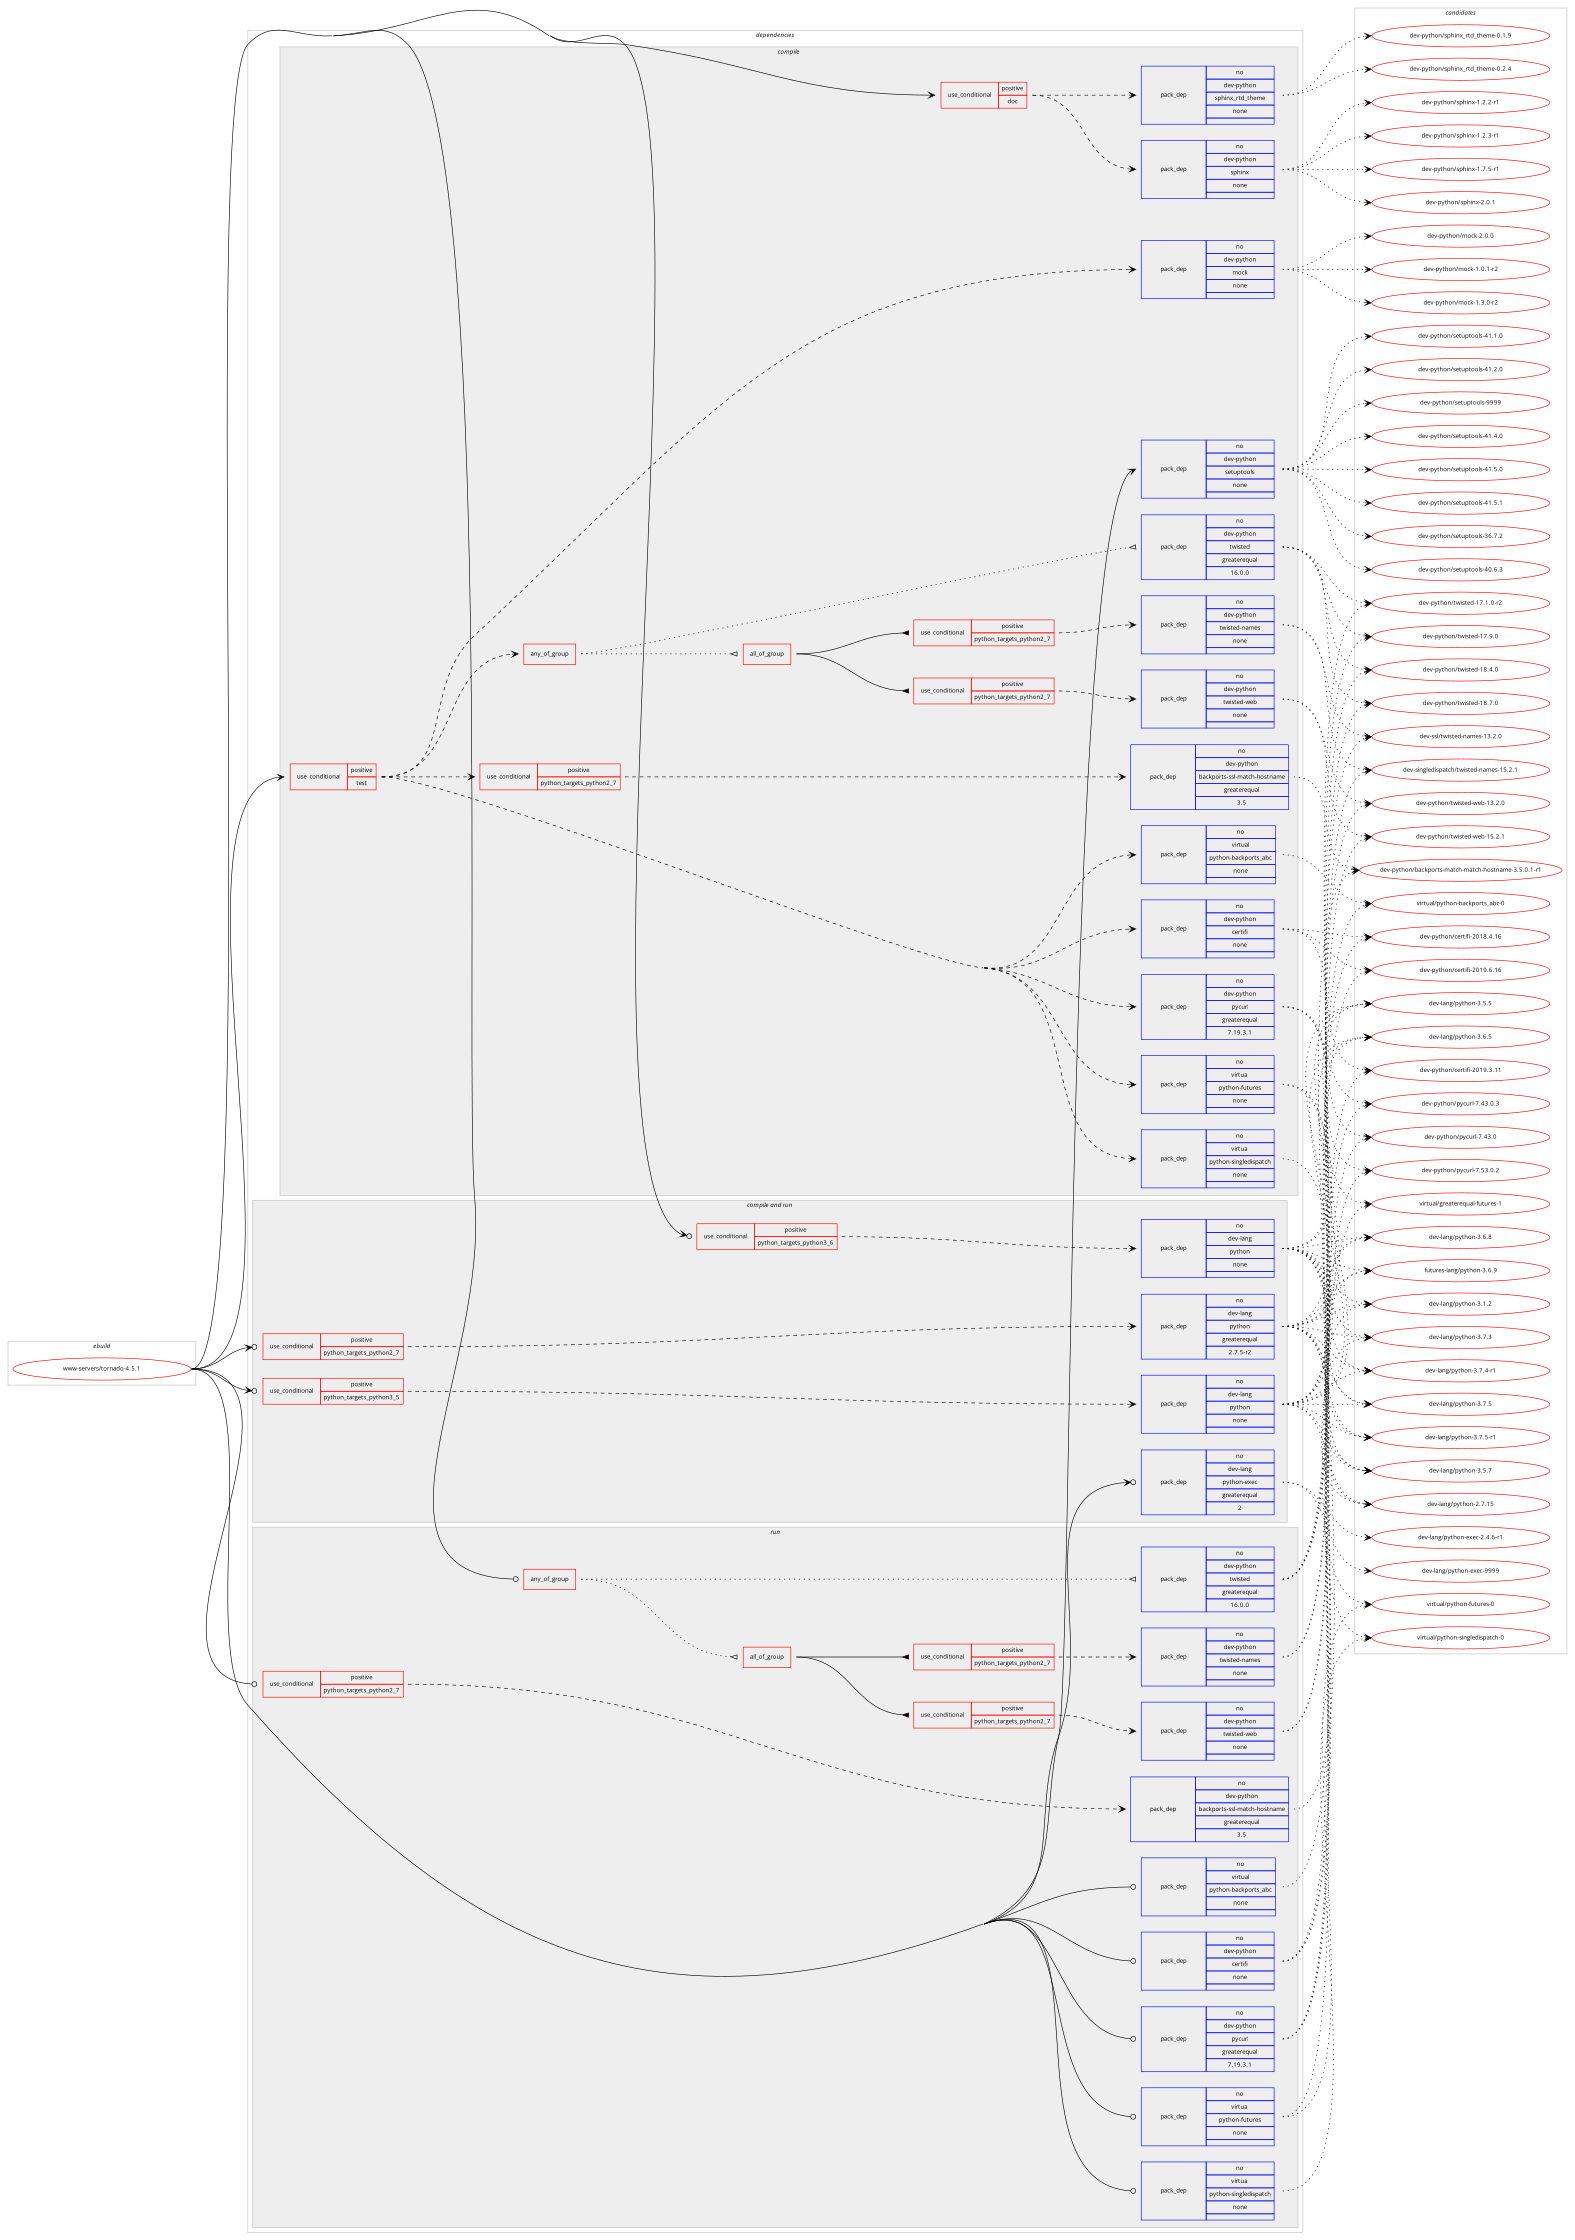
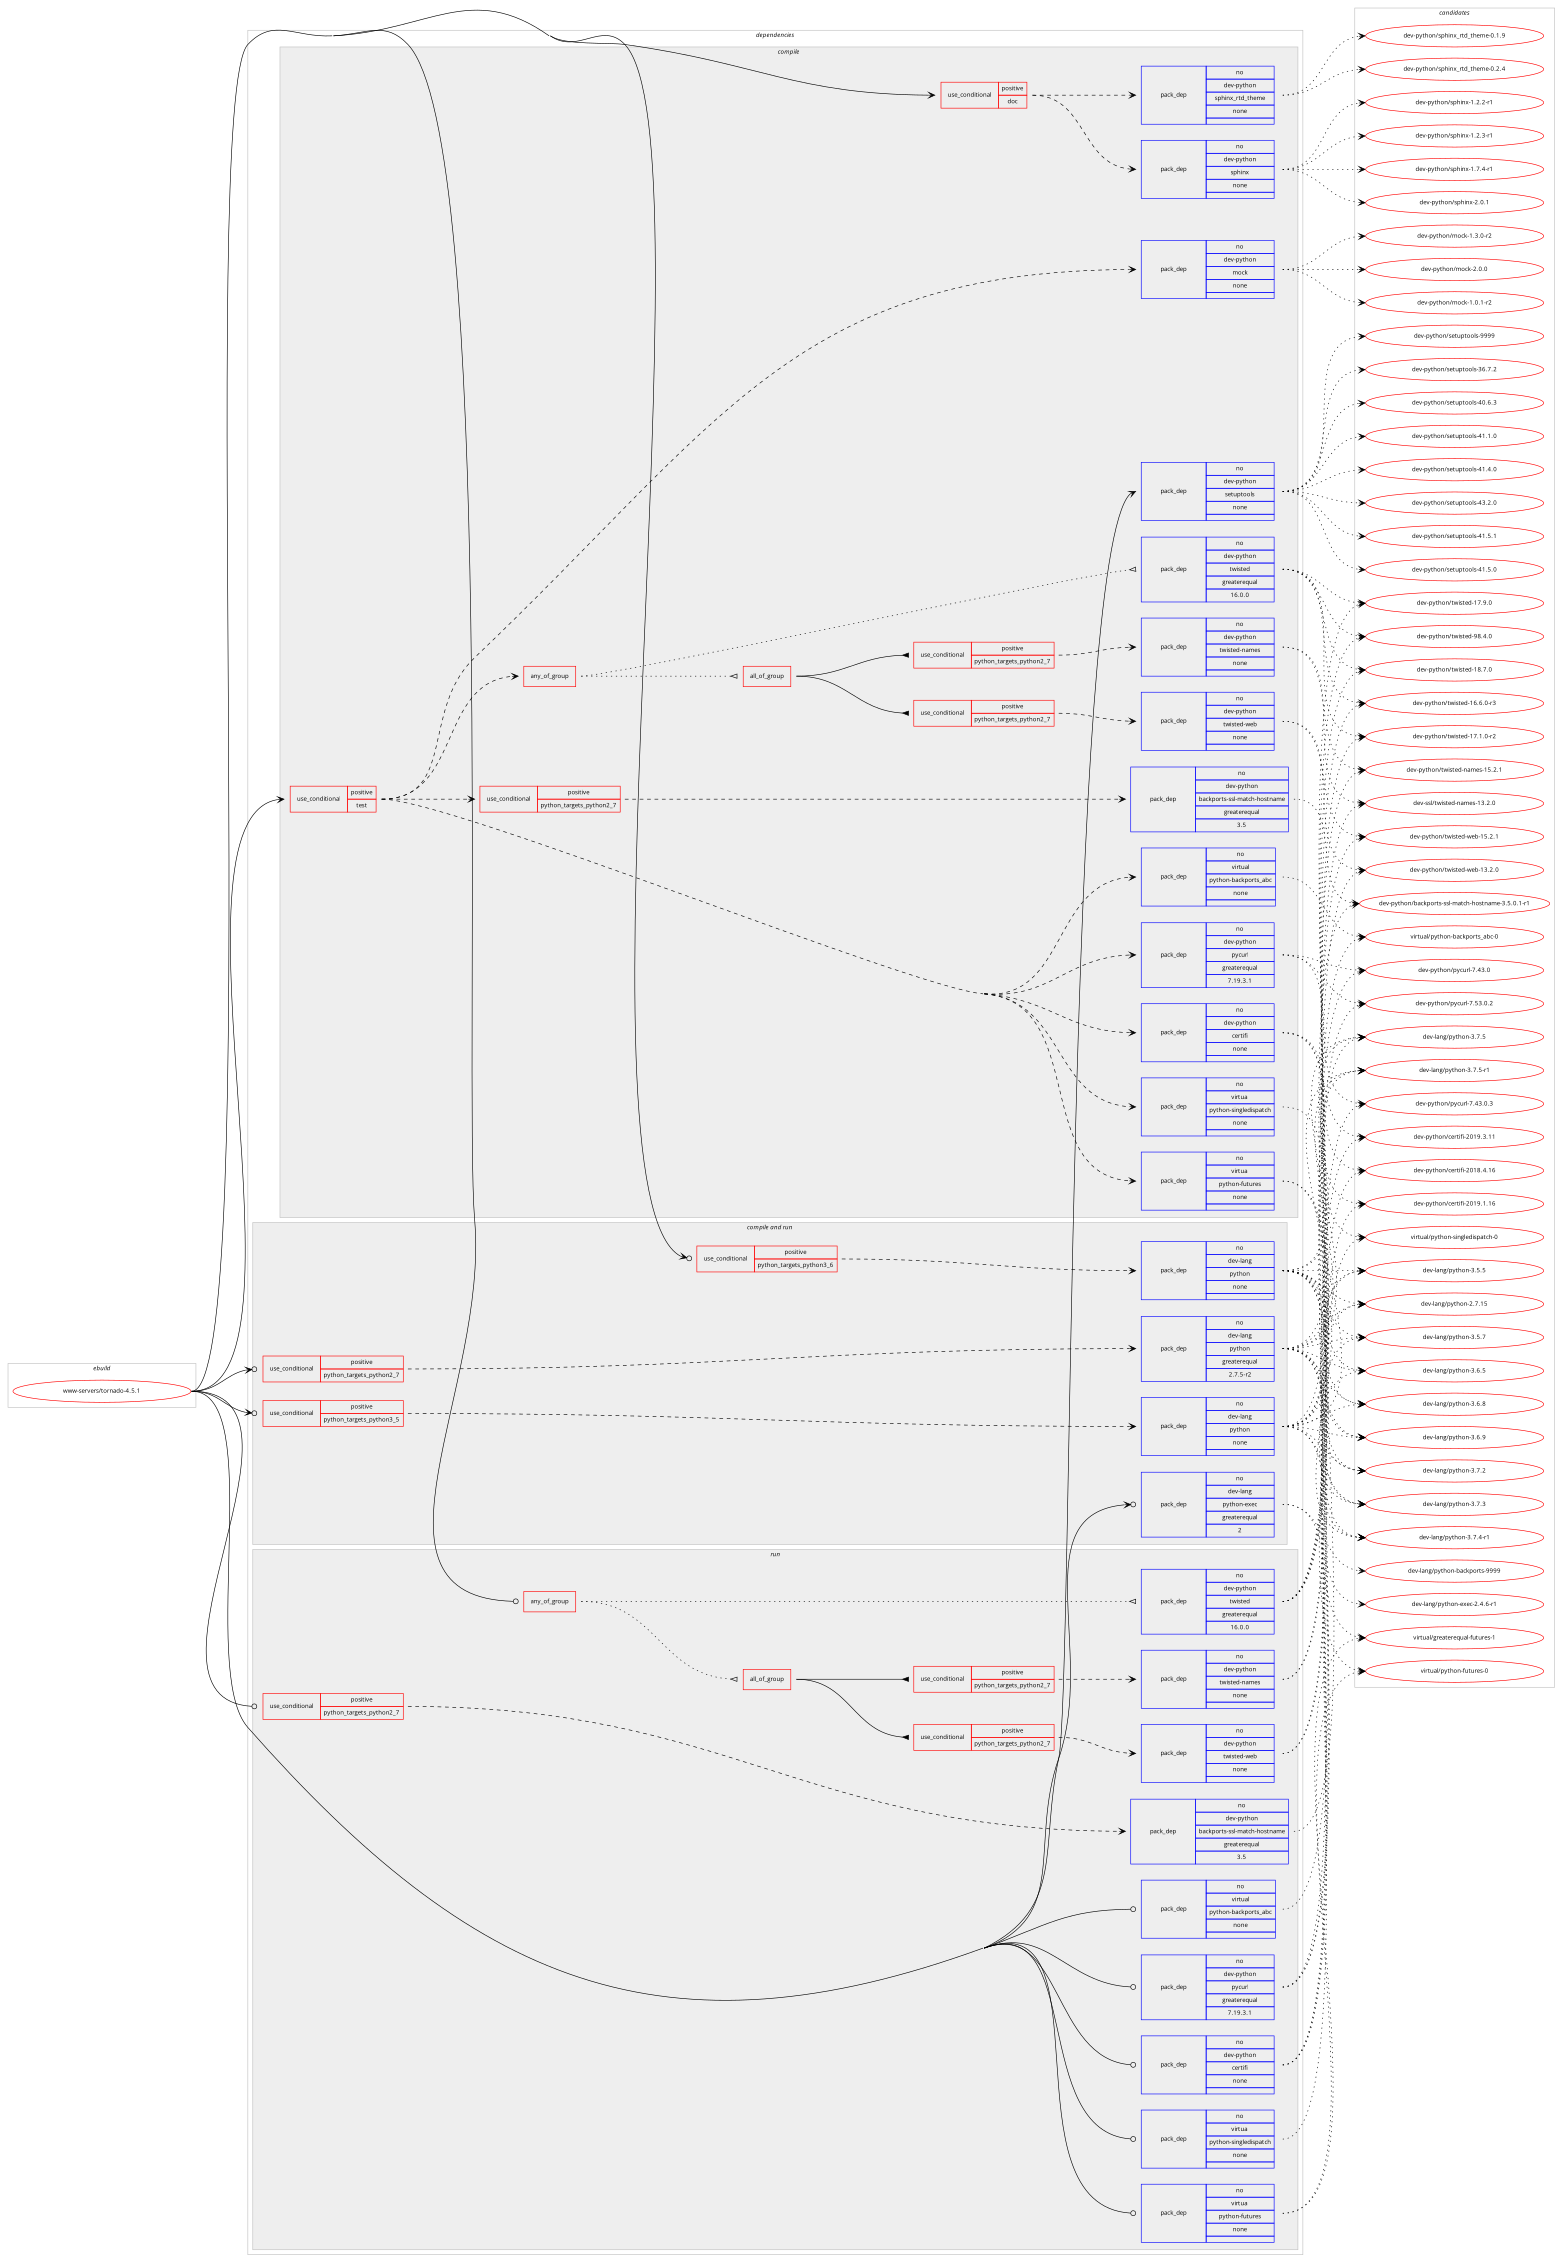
node "dev-python/sphinx-1.7.5-r1": label "dev-python/sphinx-1.7.5-r1" -> "dev-python/sphinx-1.7.4-r1"
node "dev-python/setuptools-41.2.0": label "dev-python/setuptools-41.2.0" -> "dev-python/setuptools-43.2.0"
node "dev-python/twisted-18.4.0": label "dev-python/twisted-18.4.0" -> "dev-python/twisted-98.4.0"
node "dev-python/twisted-16.6.0-r3": added
node "dev-singledispatch/twisted-names-15.2.1": label "dev-singledispatch/twisted-names-15.2.1" -> "dev-python/twisted-names-15.2.1"
node "dev-python/backports-match-match-hostname-3.5.0.1-r1": label "dev-python/backports-match-match-hostname-3.5.0.1-r1" -> "dev-python/backports-ssl-match-hostname-3.5.0.1-r1"
node "dev-python/certifi-2019.6.16": label "dev-python/certifi-2019.6.16" -> "dev-python/certifi-2019.1.16"
node "futures-lang/python-3.6.9": label "futures-lang/python-3.6.9" -> "dev-lang/python-3.6.9"
node "dev-lang/python-3.1.2": label "dev-lang/python-3.1.2" -> "dev-lang/python-3.7.2"
node "dev-lang/python-exec-9999": label "dev-lang/python-exec-9999" -> "dev-lang/python-backports-9999"
